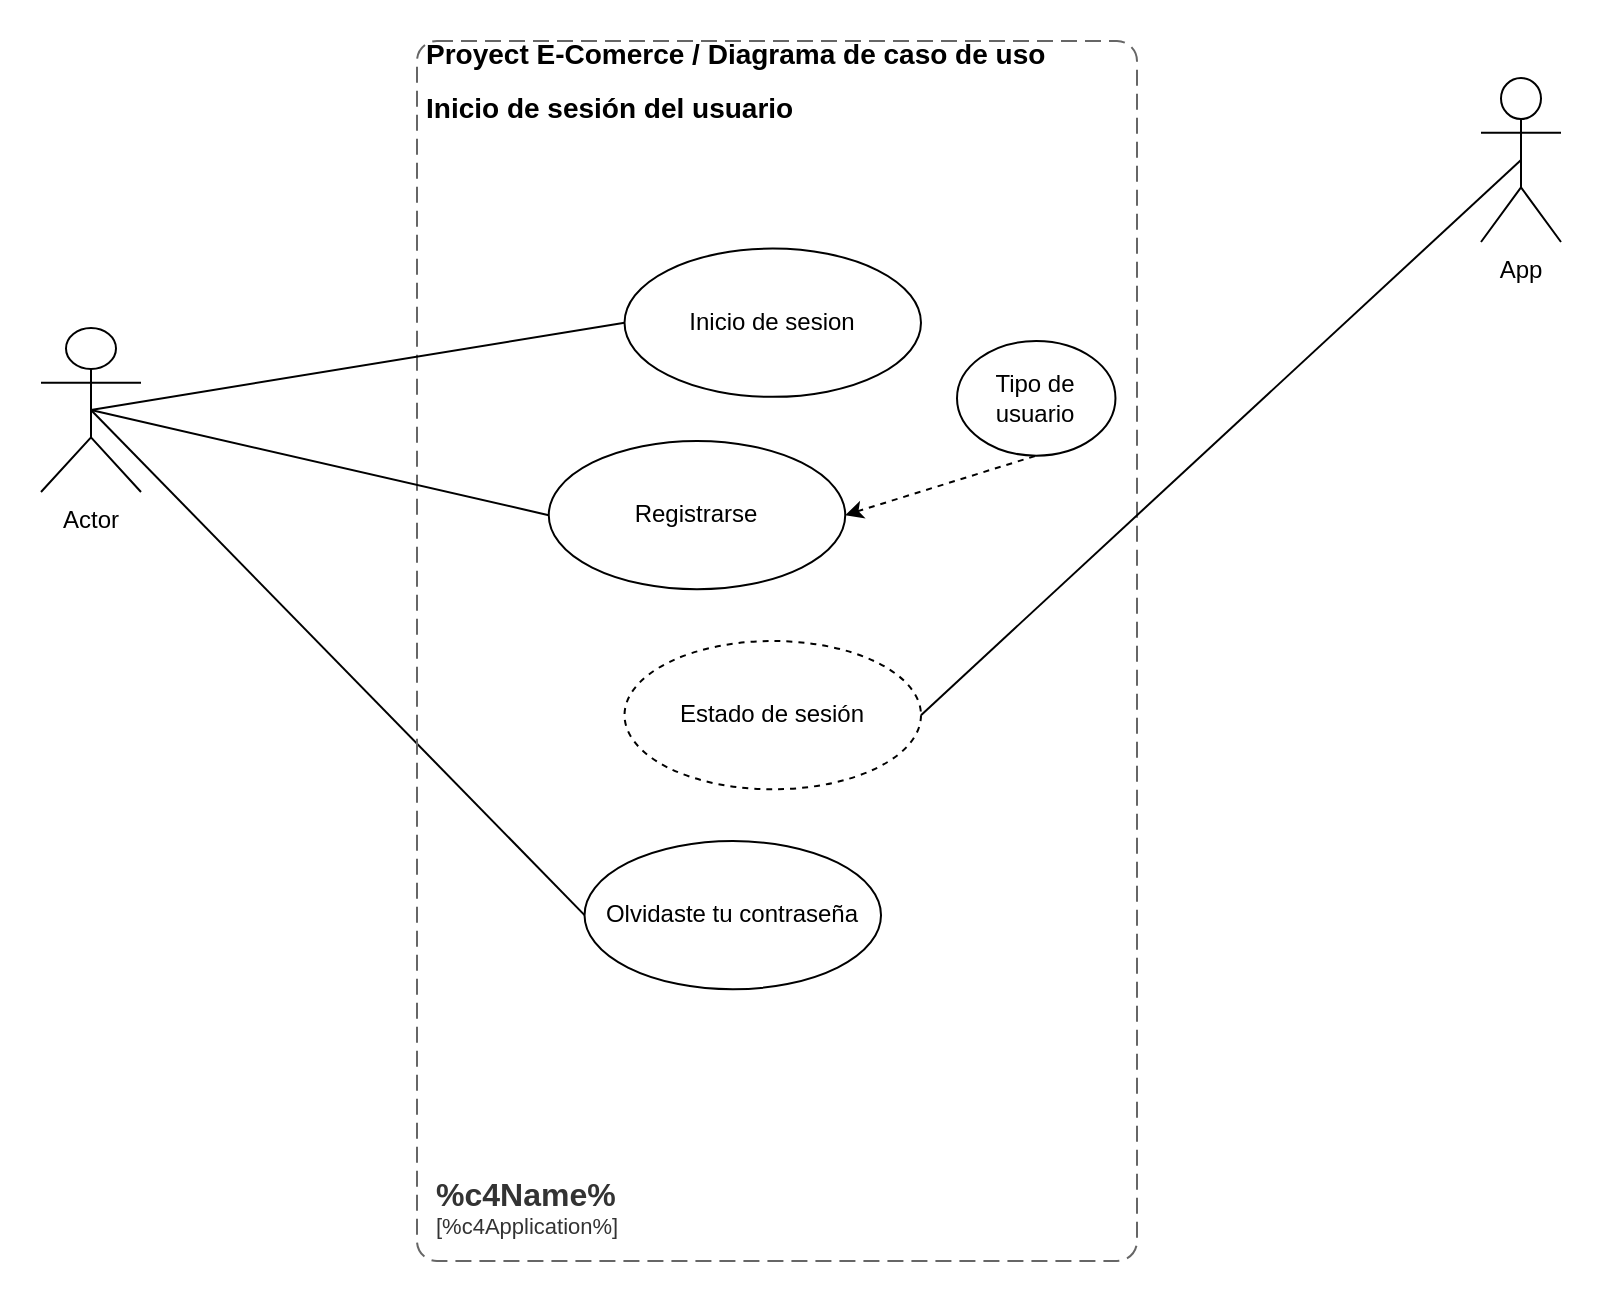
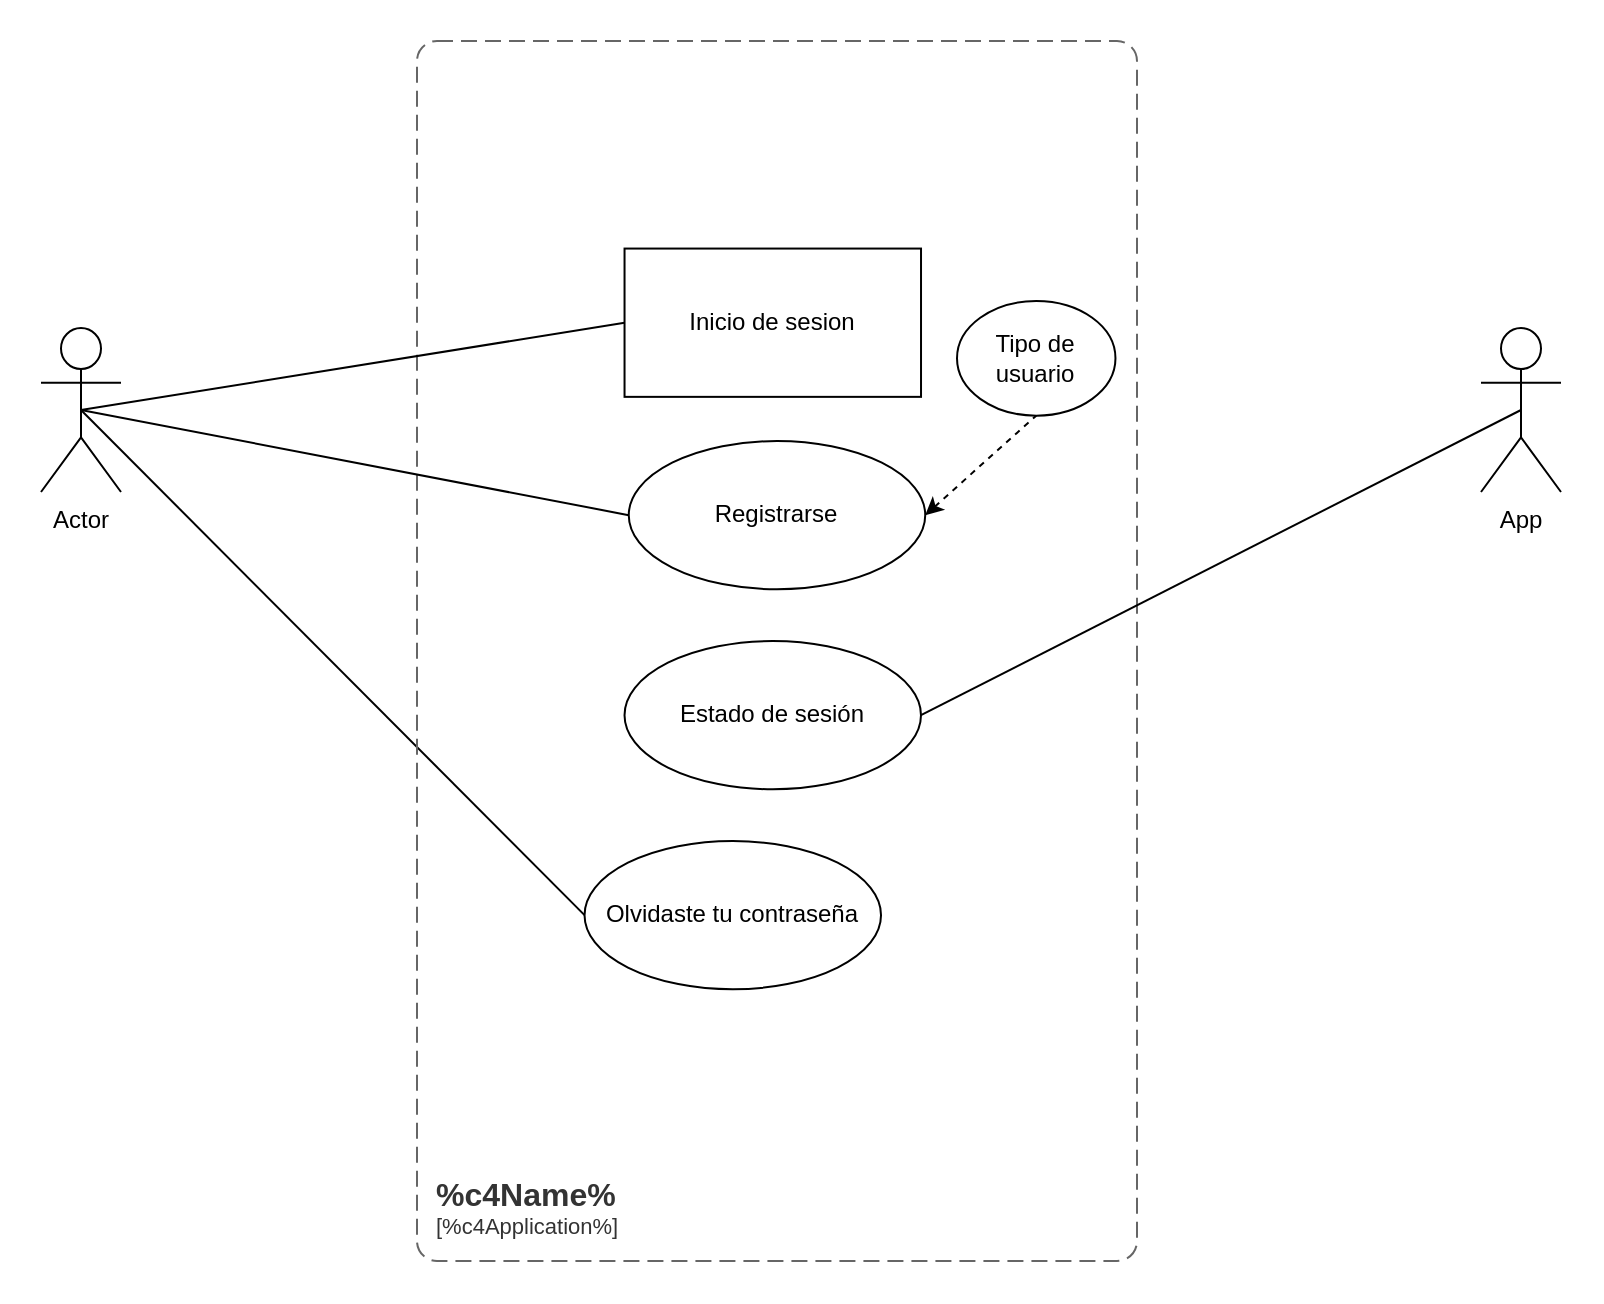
node "Proyect E-Comerce / Diagrama de caso de usoInicio de sesión del usuario": removed
node "App": moved (1521, 160) -> (1521, 410)
node "Inicio de sesion": shape ellipse -> rectangle
node "Tipo de usuario": moved (1036, 398) -> (1036, 358)
node "Actor": size 100x164 -> 80x164
node "Registrarse": moved (697, 515) -> (777, 515)
node "Estado de sesión": style dashed -> solid
